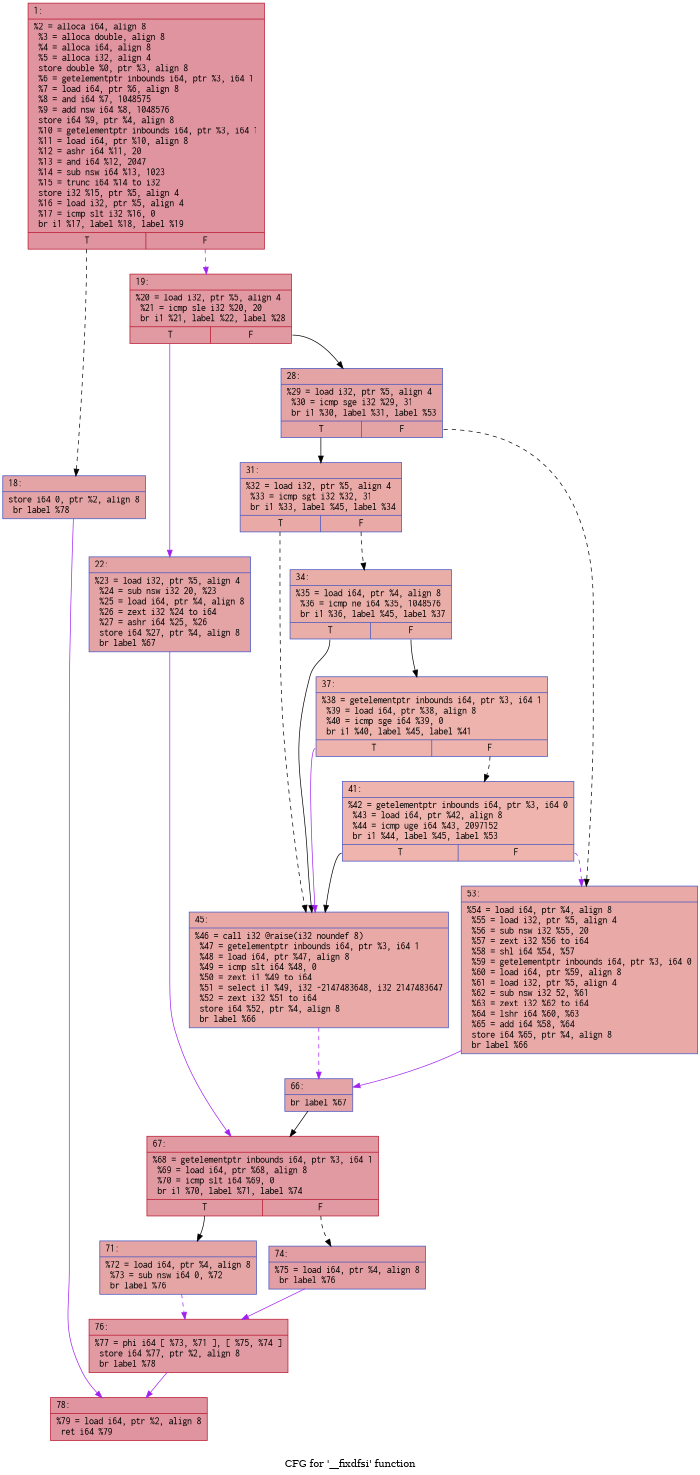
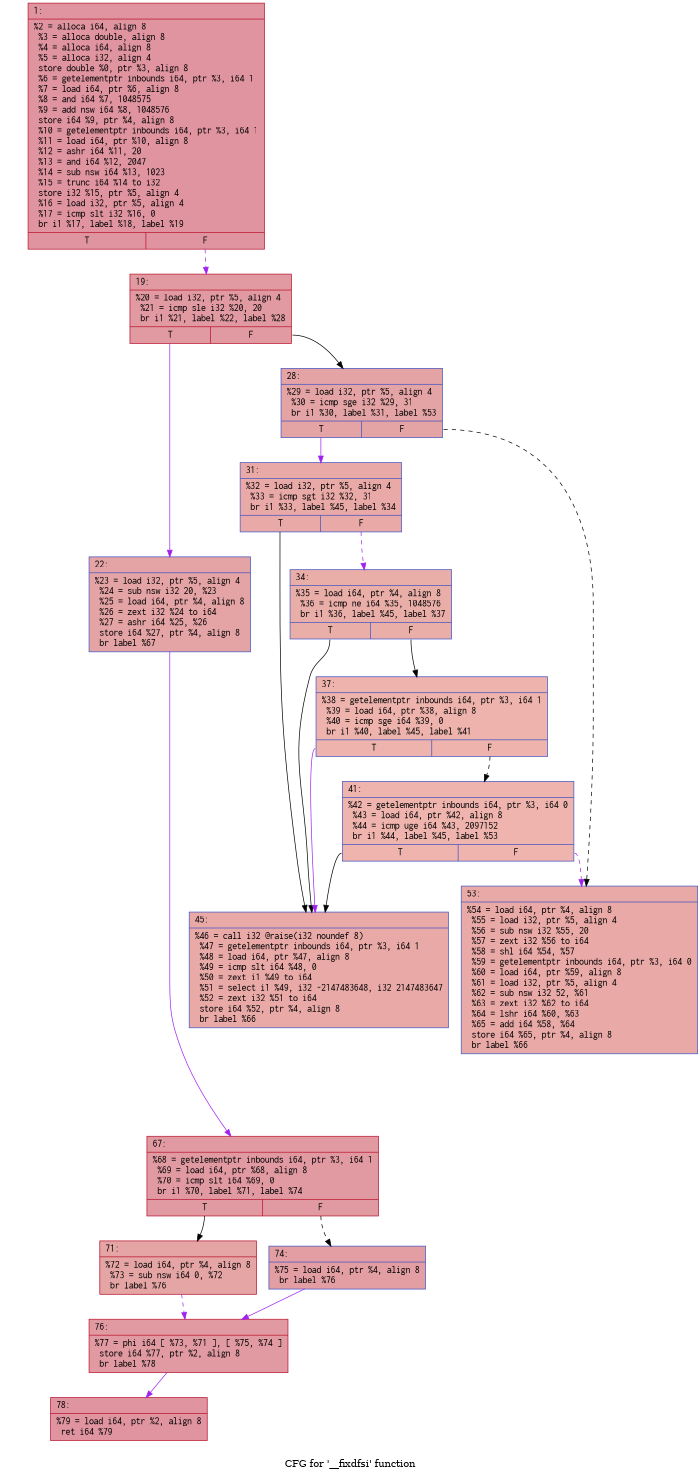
edge "28:" -> "31:": color black -> purple
node "18:": removed
edge "31:" -> "34:": color black -> purple
edge "31:" -> "45:": style dashed -> solid
node "66:": removed
node "71:": color #3d50c3ff -> #b70d28ff
